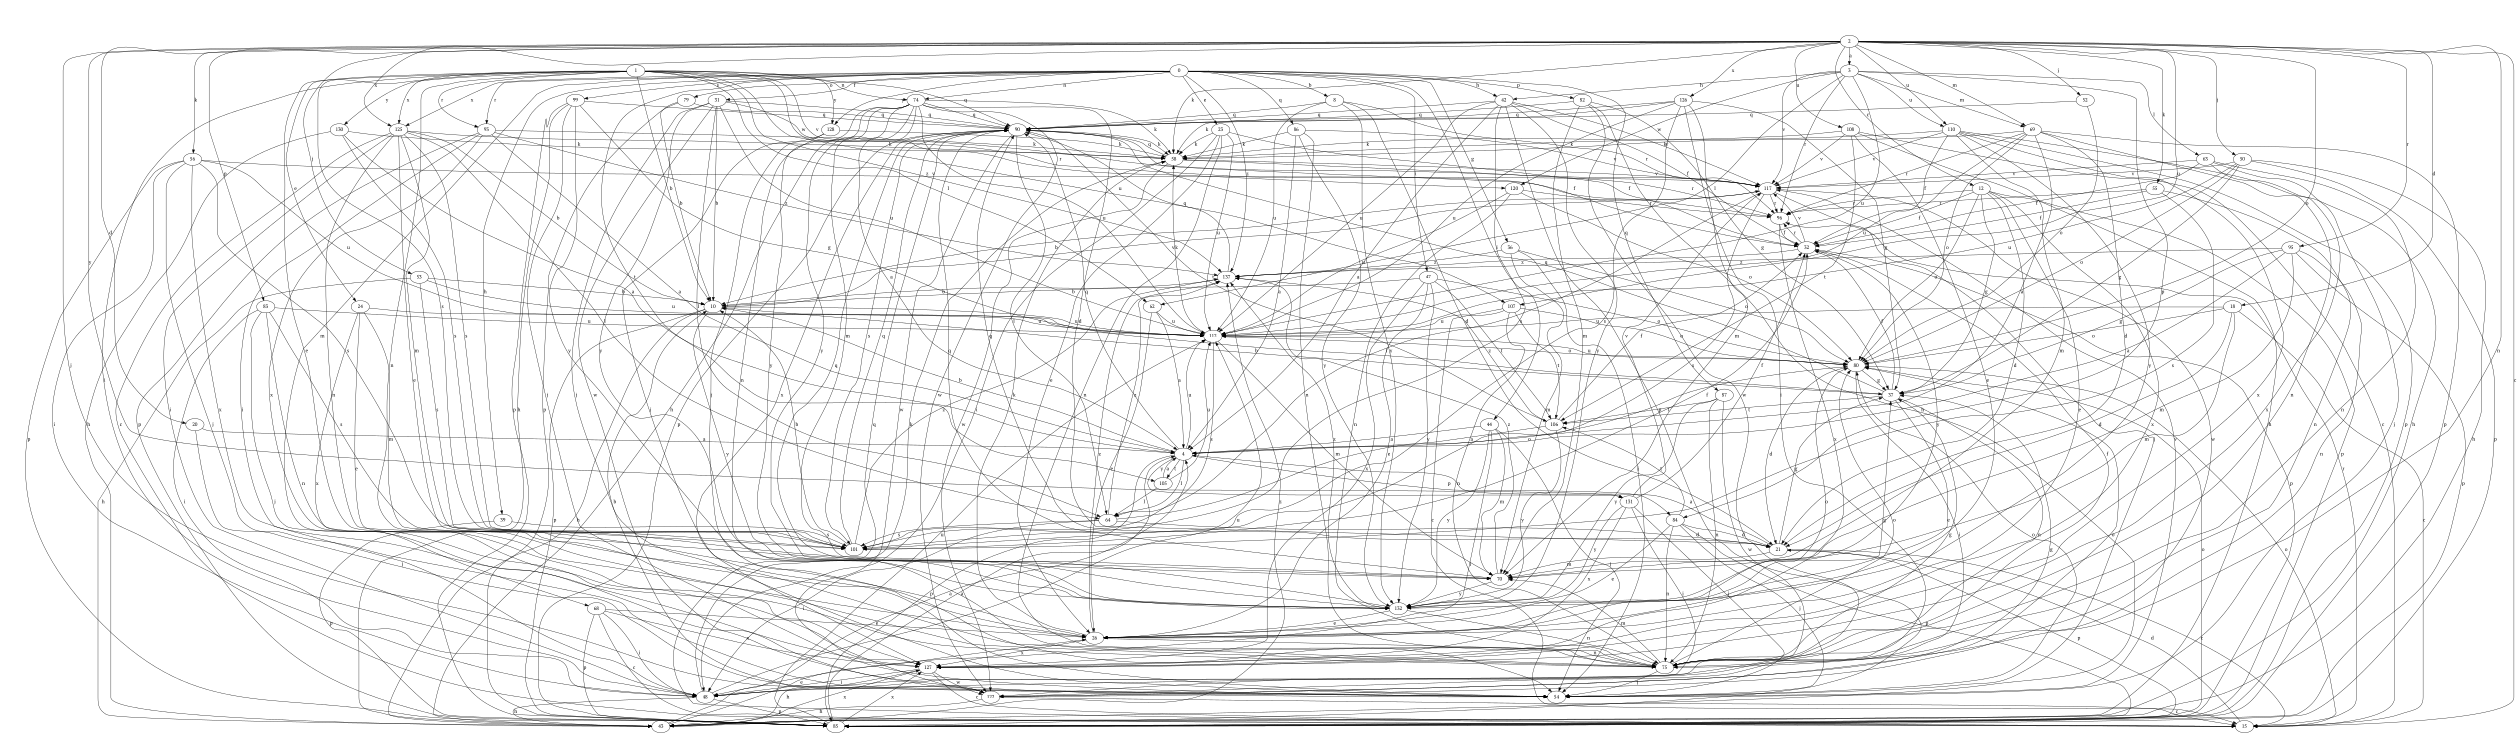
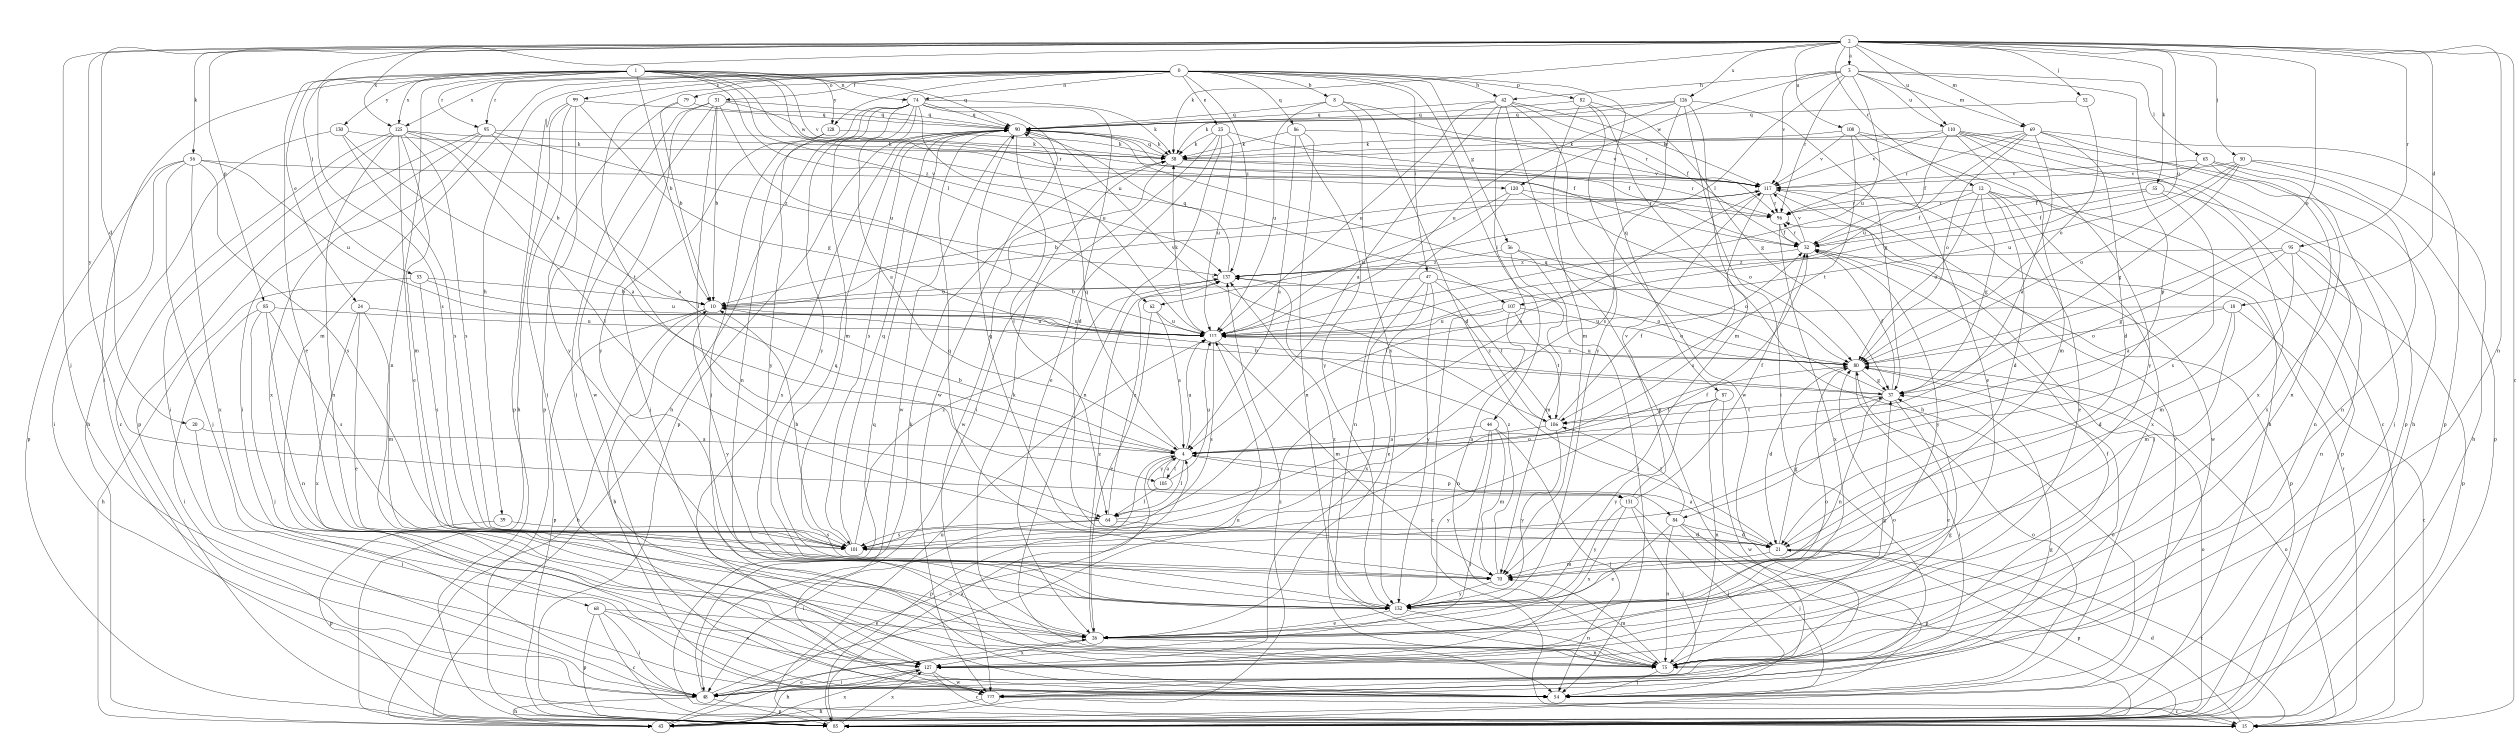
edge "37" -> "75": now "37" -> "132"
